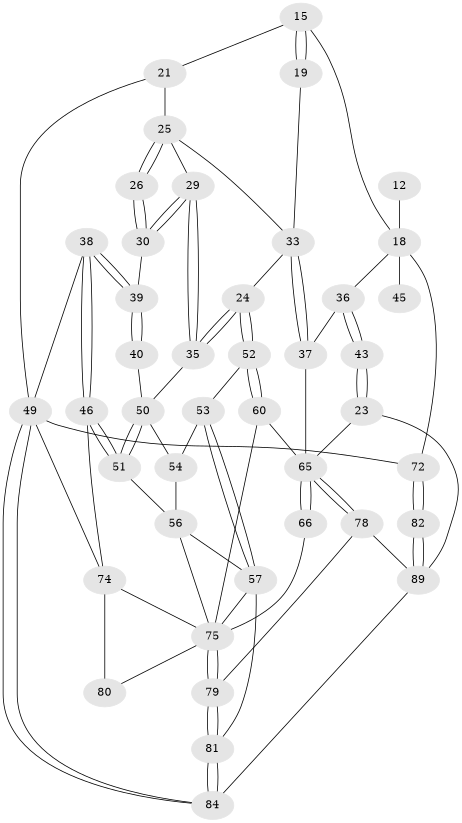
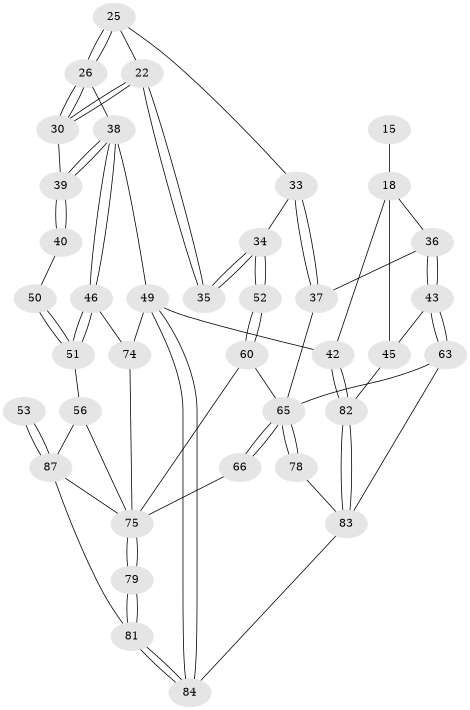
node "21": removed
node "19": removed
edge "26" -- "38": added
node "29": label "29" -> "22"
node "12": removed
node "24": label "24" -> "34"
edge "43" -- "45": added
edge "45" -- "82": added
edge "35" -- "50": removed
edge "52" -- "53": removed
node "23": label "23" -> "63"
node "54": removed
node "72": label "72" -> "42"
node "57": label "57" -> "87"
node "89": label "89" -> "83"
edge "78" -- "79": removed
node "80": removed
